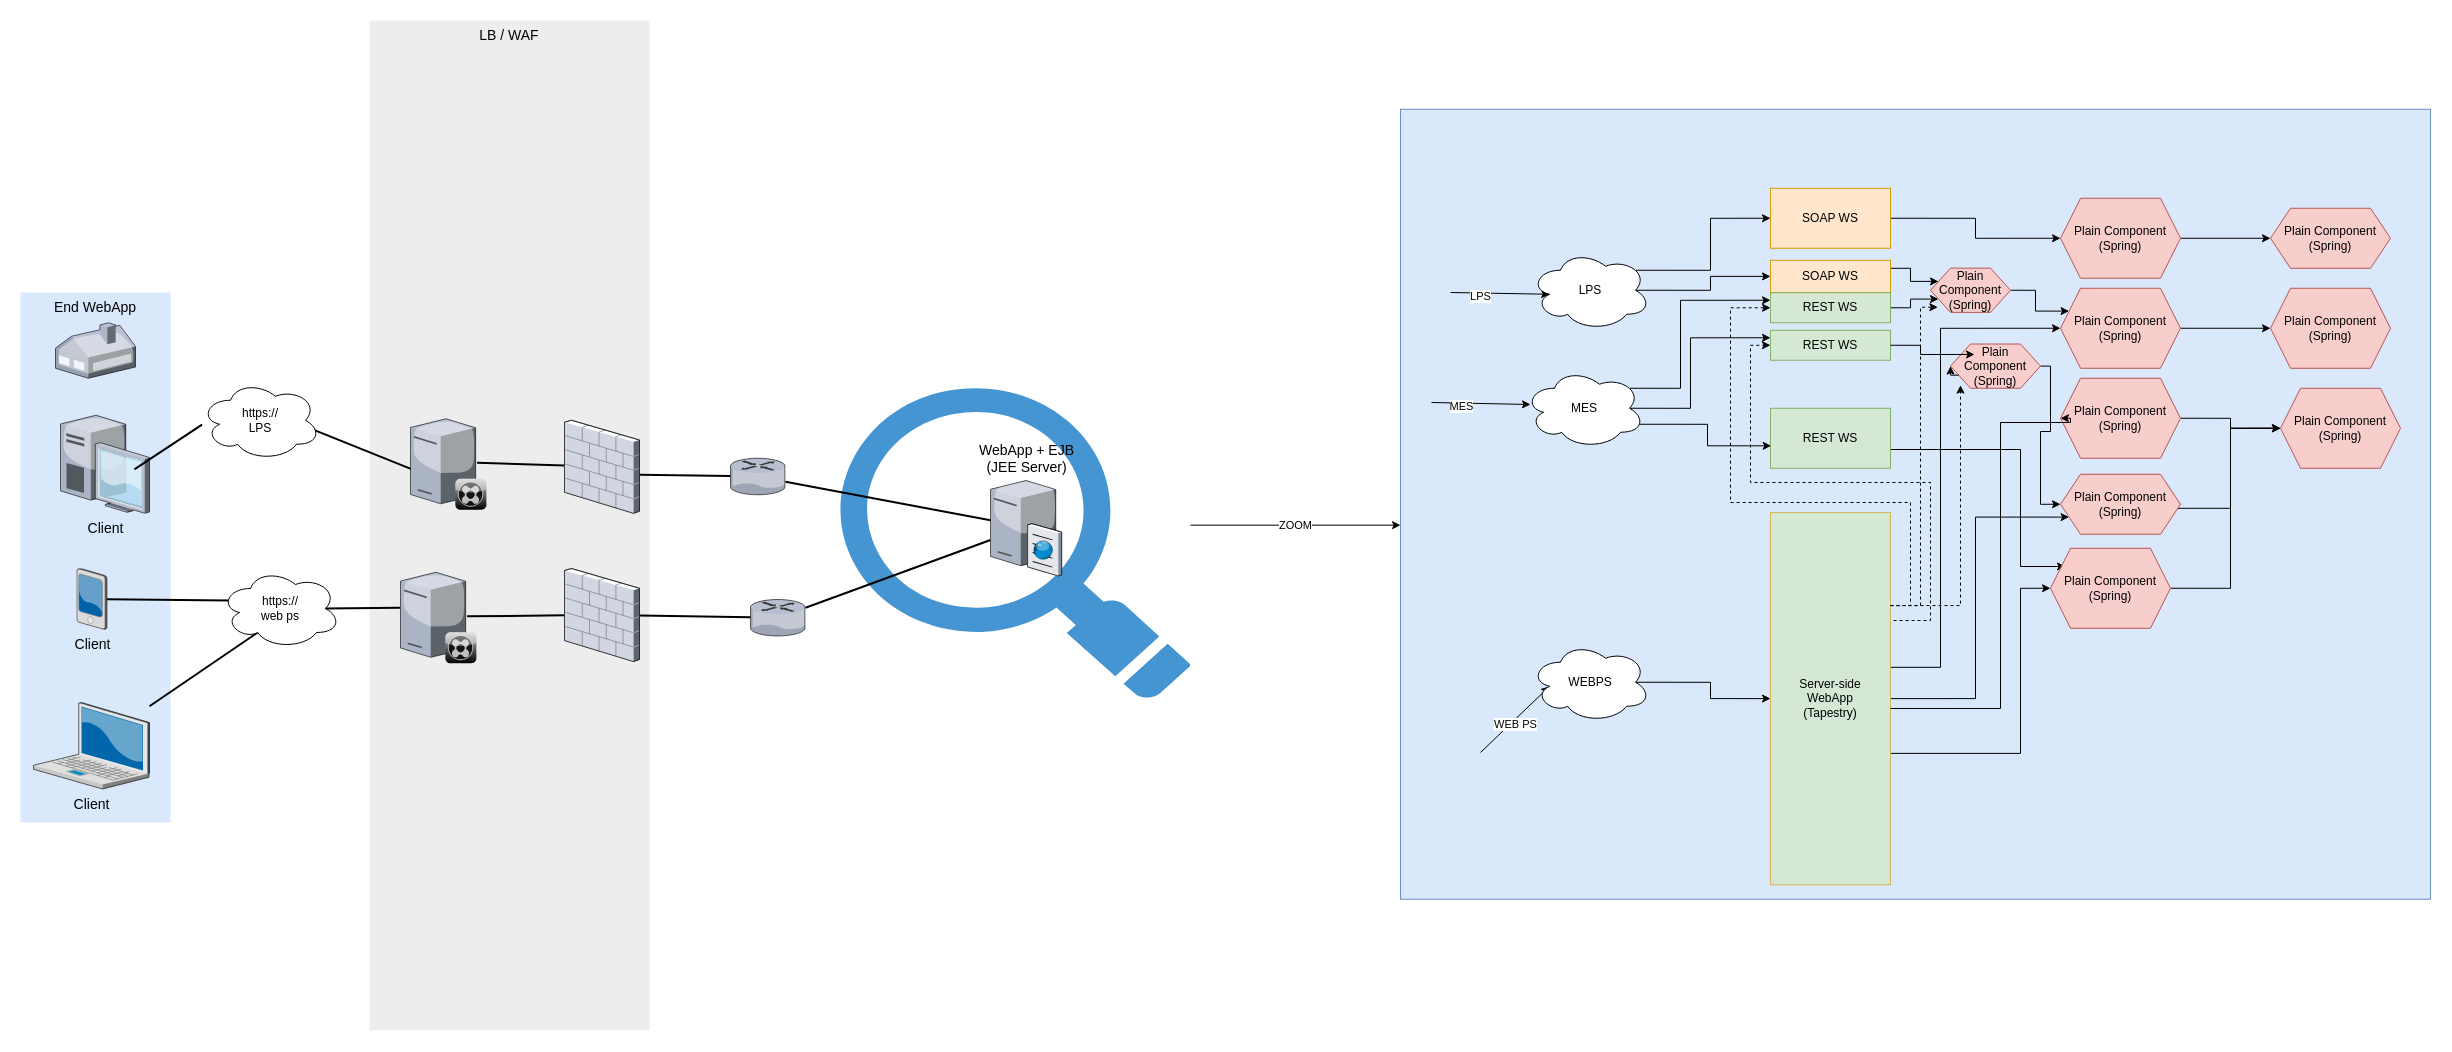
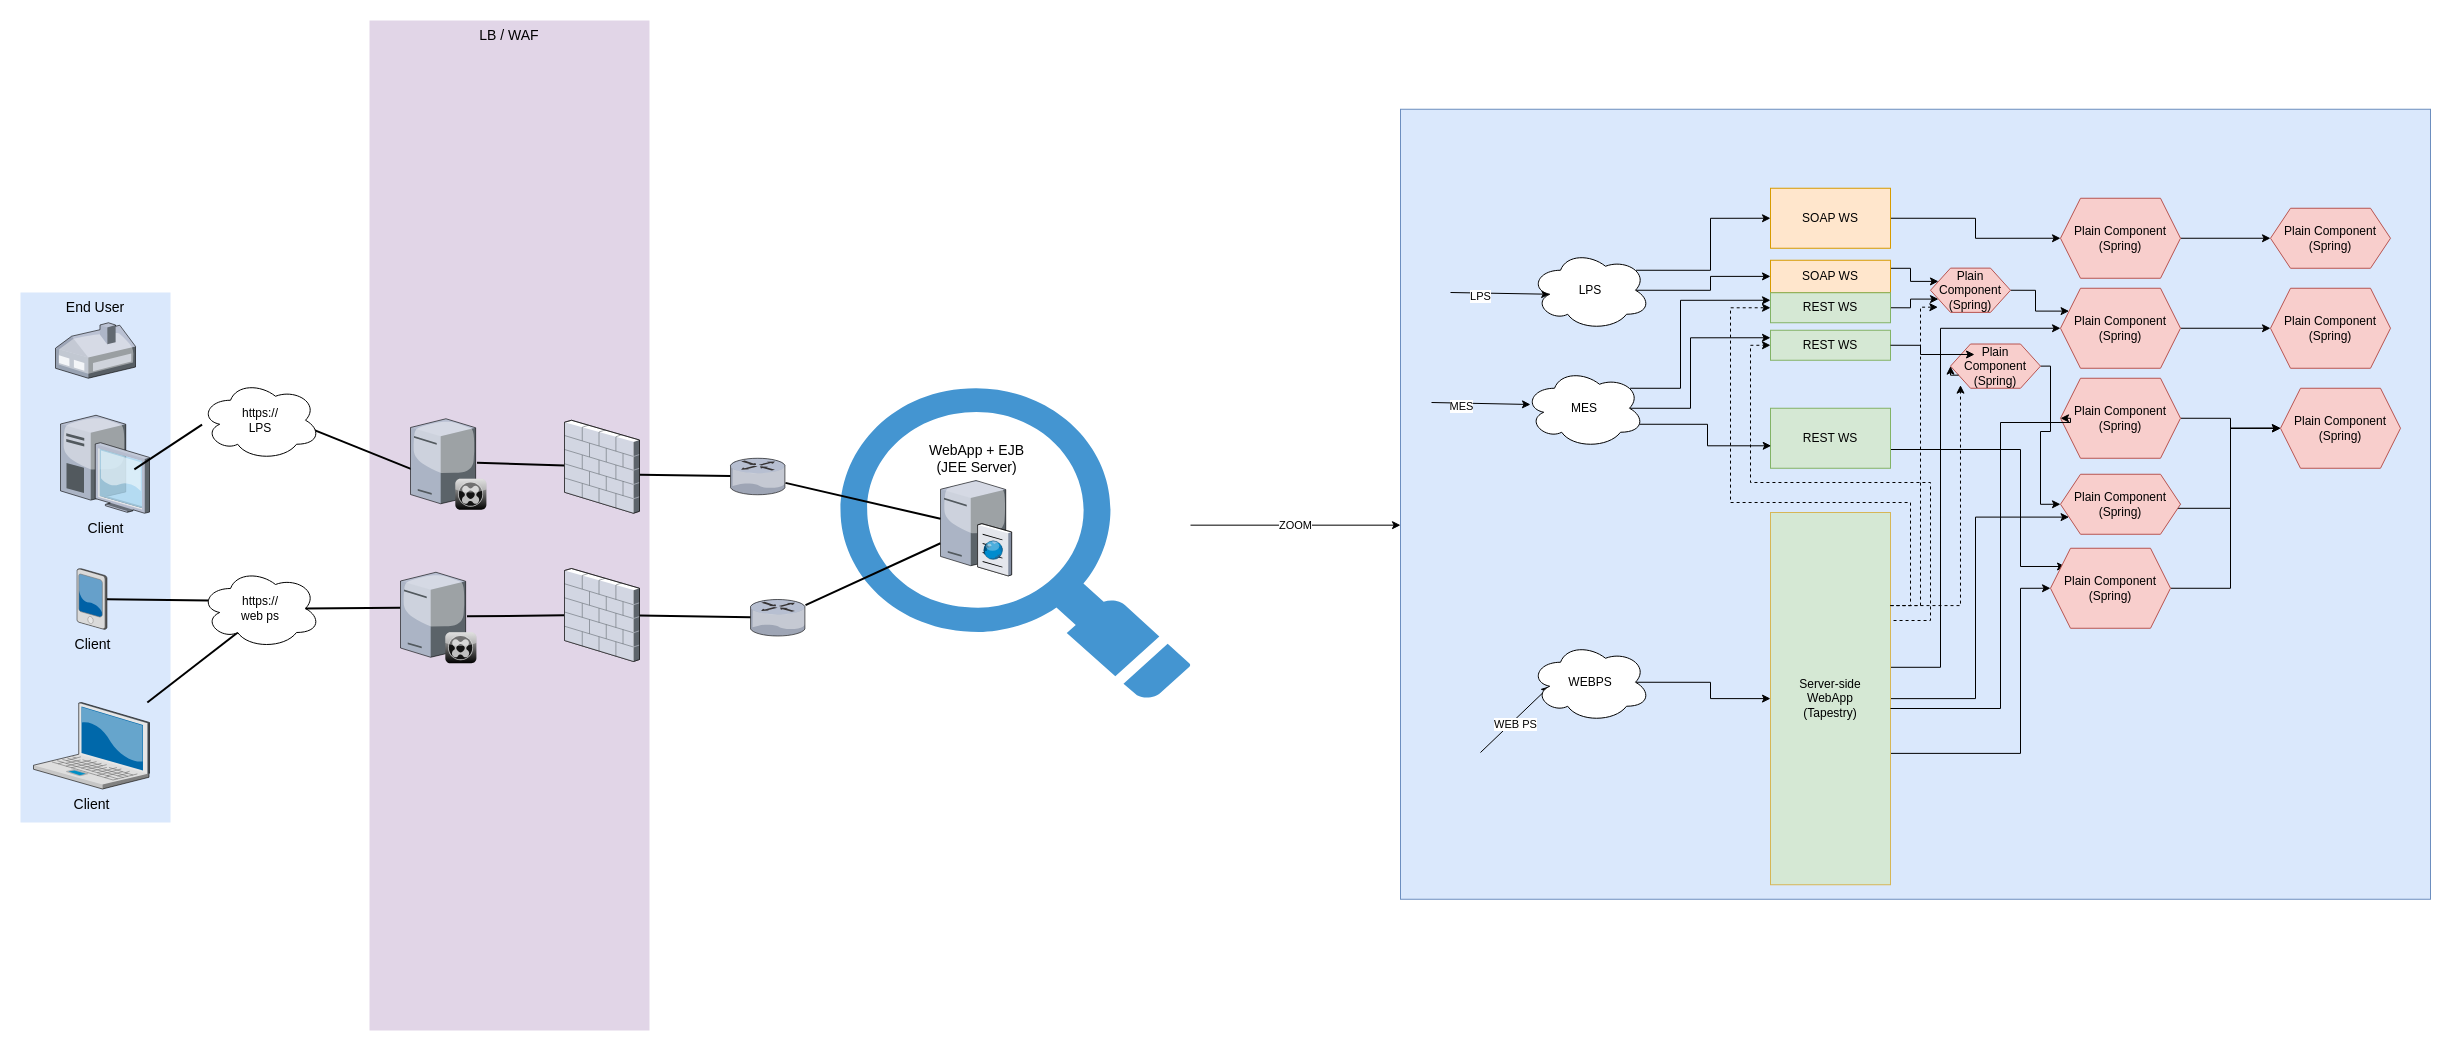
node "End WebApp": label "End WebApp" -> "End User"
node "LB / WAF": fillcolor #ededed -> #e1d5e7
node "WebApp + EJB (JEE Server)": moved (1026, 527) -> (976, 527)
node "https:// web ps": moved (281, 609) -> (261, 609)
